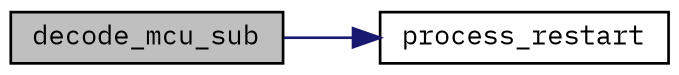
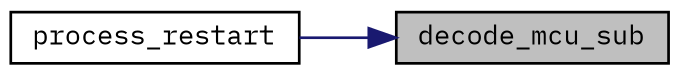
edge "decode_mcu_sub" -> "process_restart": reversed
